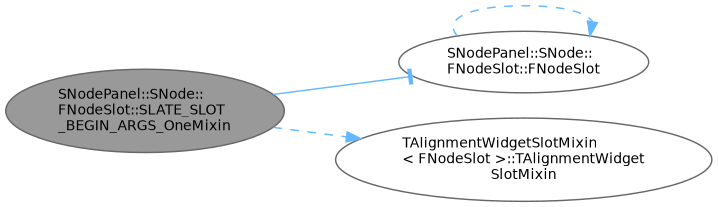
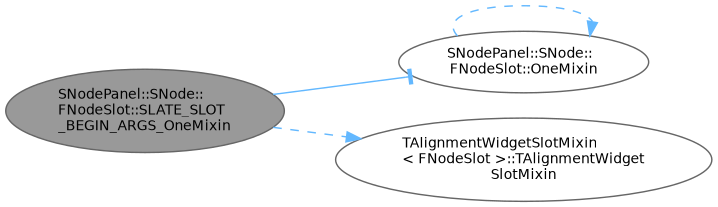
node "SNodePanel::SNode:: FNodeSlot::FNodeSlot": label "SNodePanel::SNode:: FNodeSlot::FNodeSlot" -> "SNodePanel::SNode:: FNodeSlot::OneMixin"
